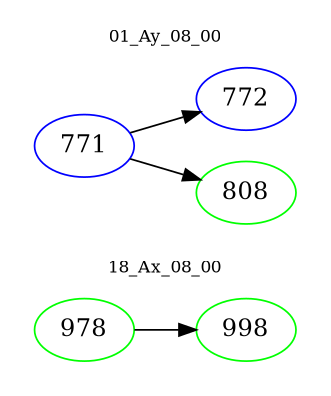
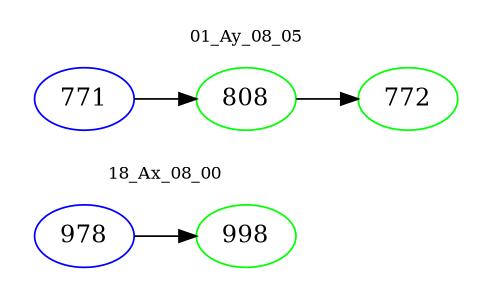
cluster "01_Ay_08_00": label "01_Ay_08_00" -> "01_Ay_08_05"
node "772": color blue -> green
edge "771" -> "772": now "808" -> "772"
node "978": color green -> blue
